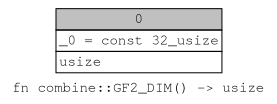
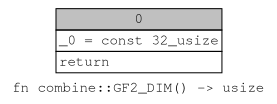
node "0": text "usize" -> "return"
